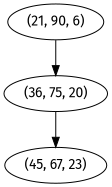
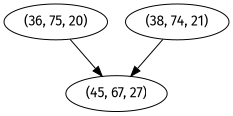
node "(21, 90, 6)": removed
node "(38, 74, 21)": added
node "(45, 67, 23)": label "(45, 67, 23)" -> "(45, 67, 27)"
